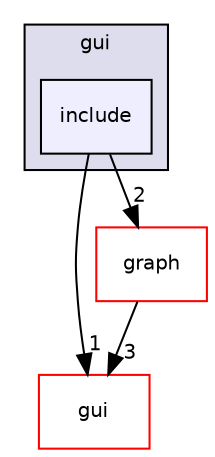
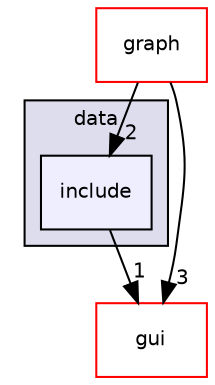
cluster "gui": label "gui" -> "data"
edge "include" -> "graph": reversed
